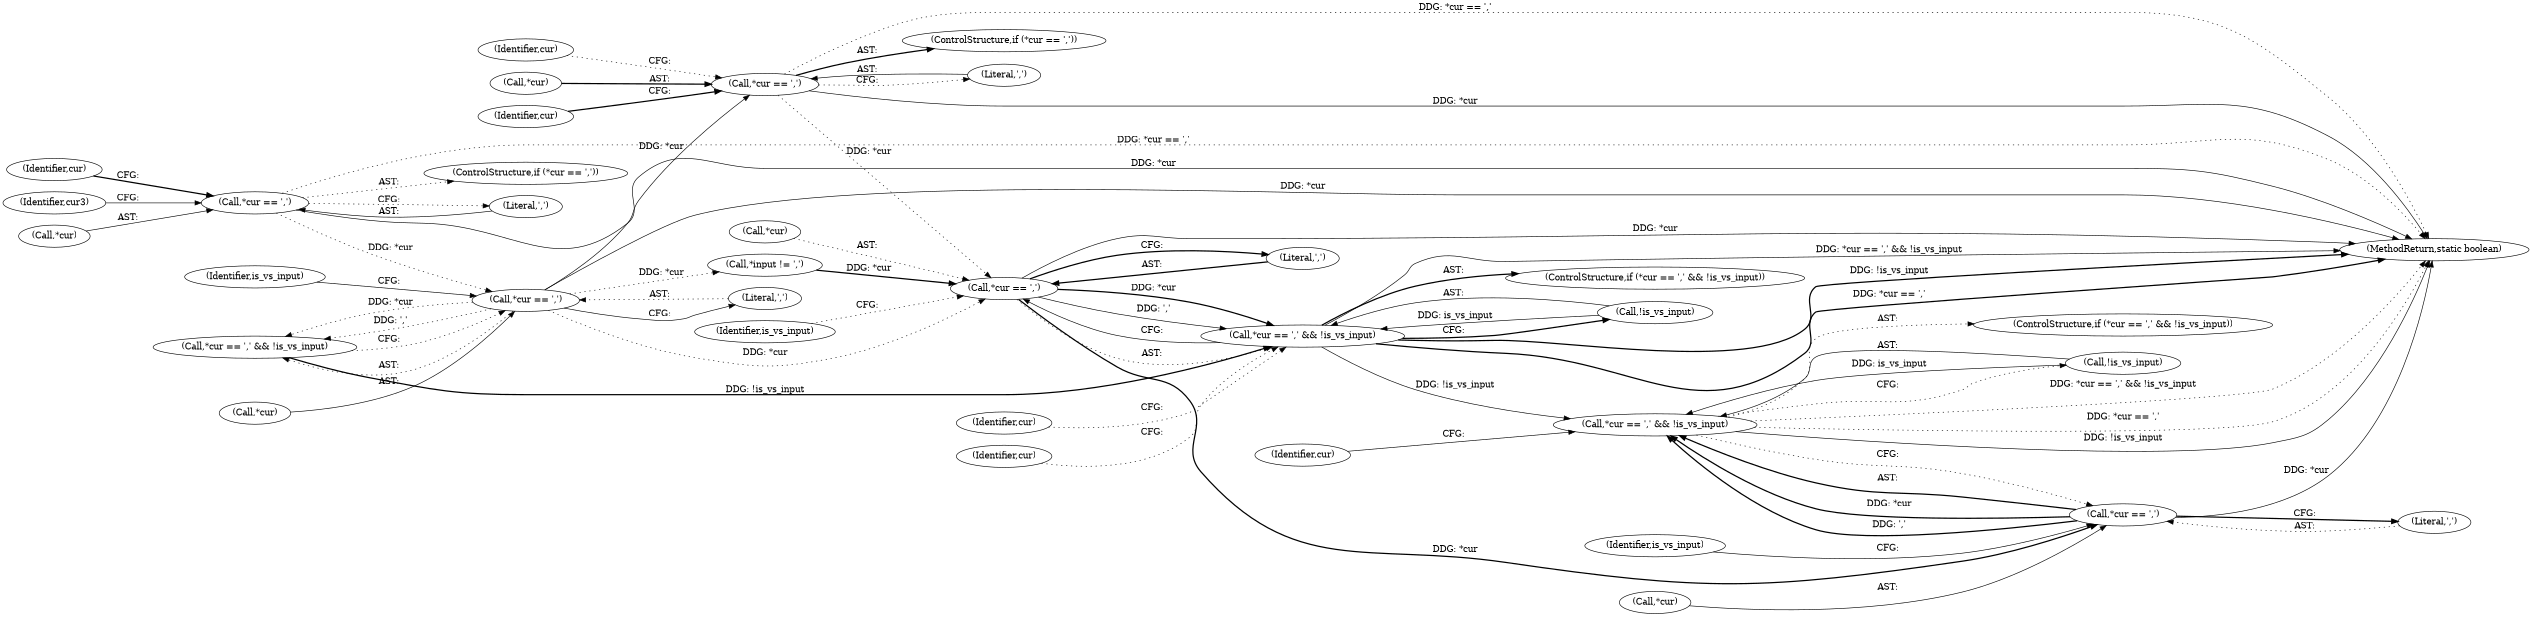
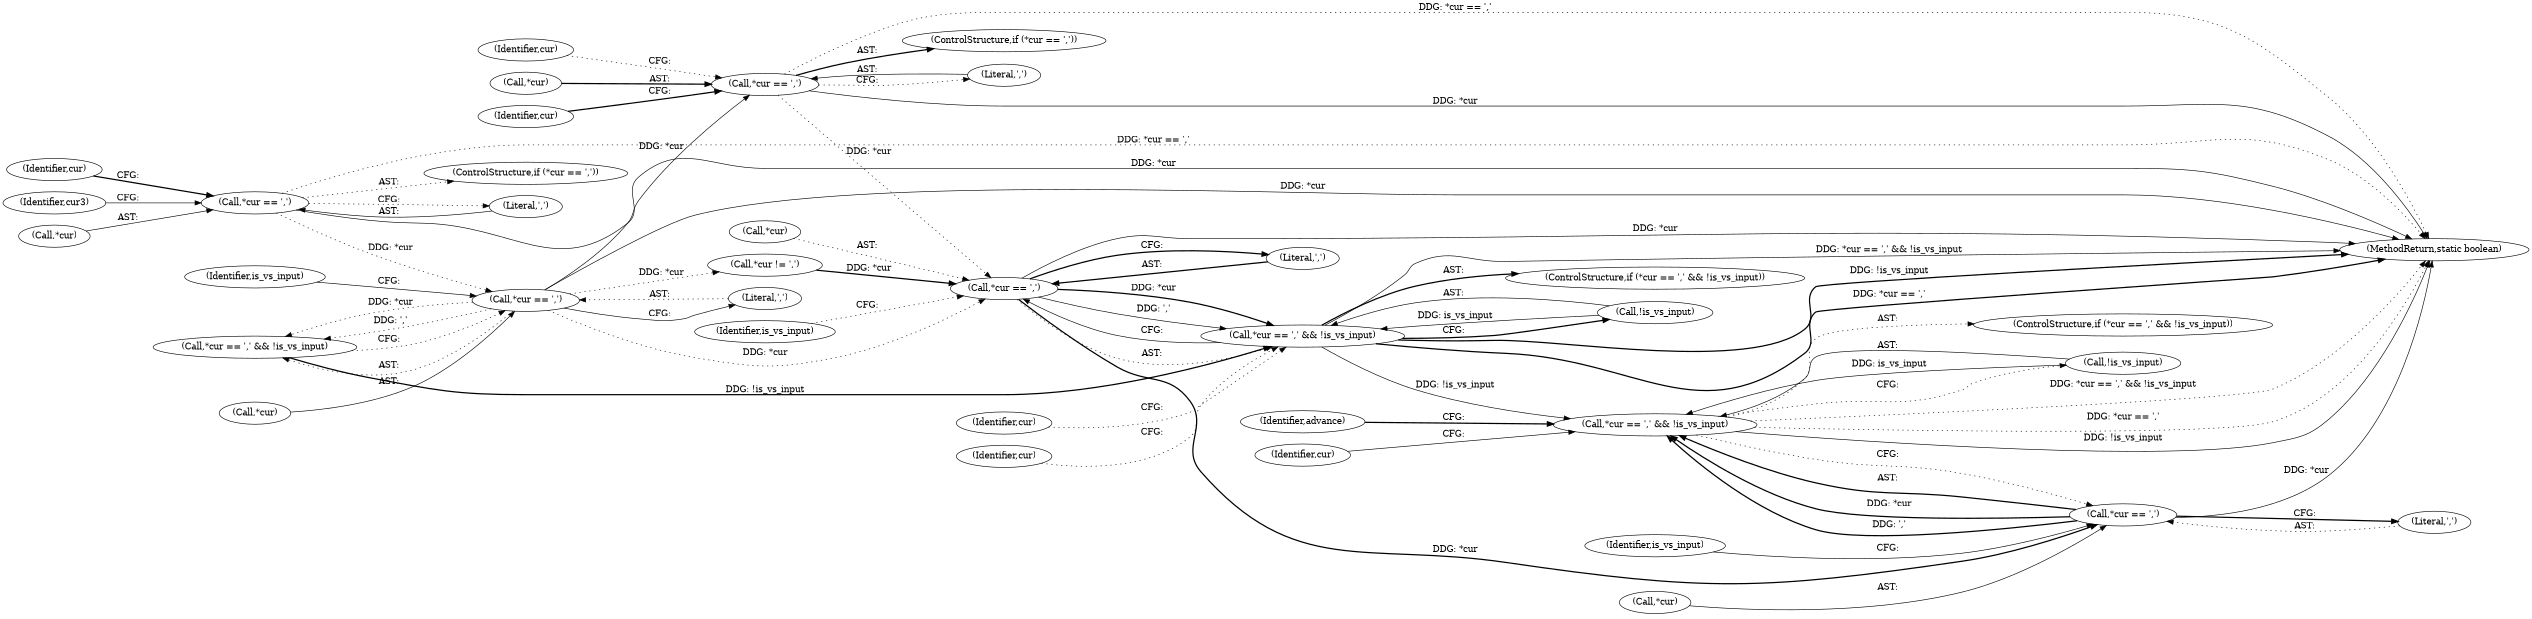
node "(Call,*input != ',')": label "(Call,*input != ',')" -> "(Call,*cur != ',')"
node "(Identifier,advance)": added
